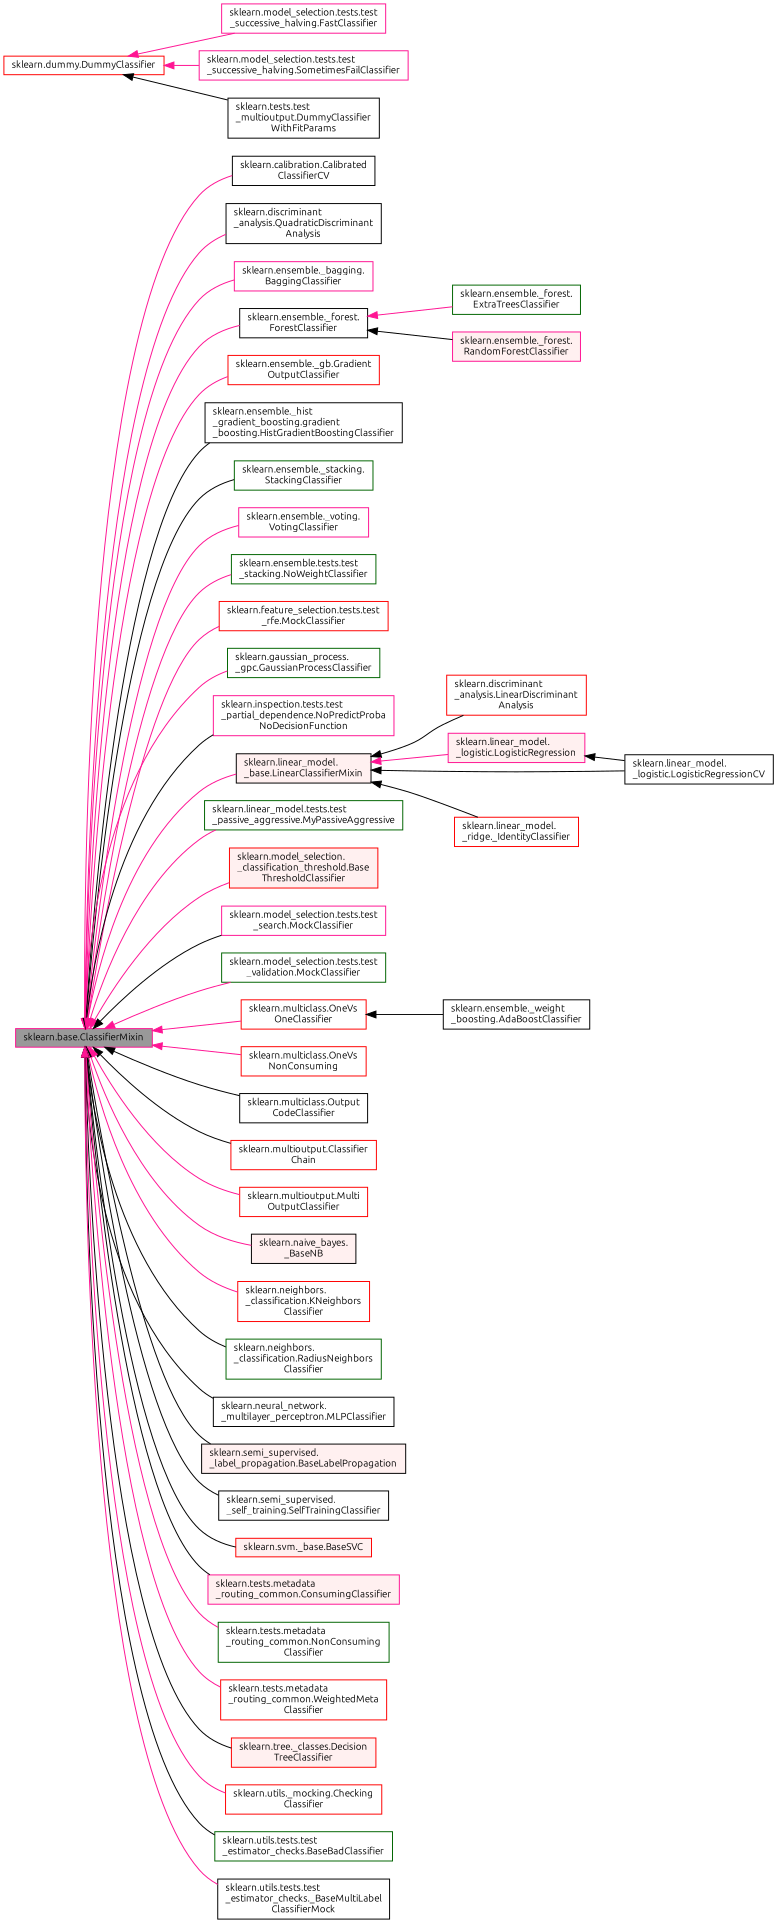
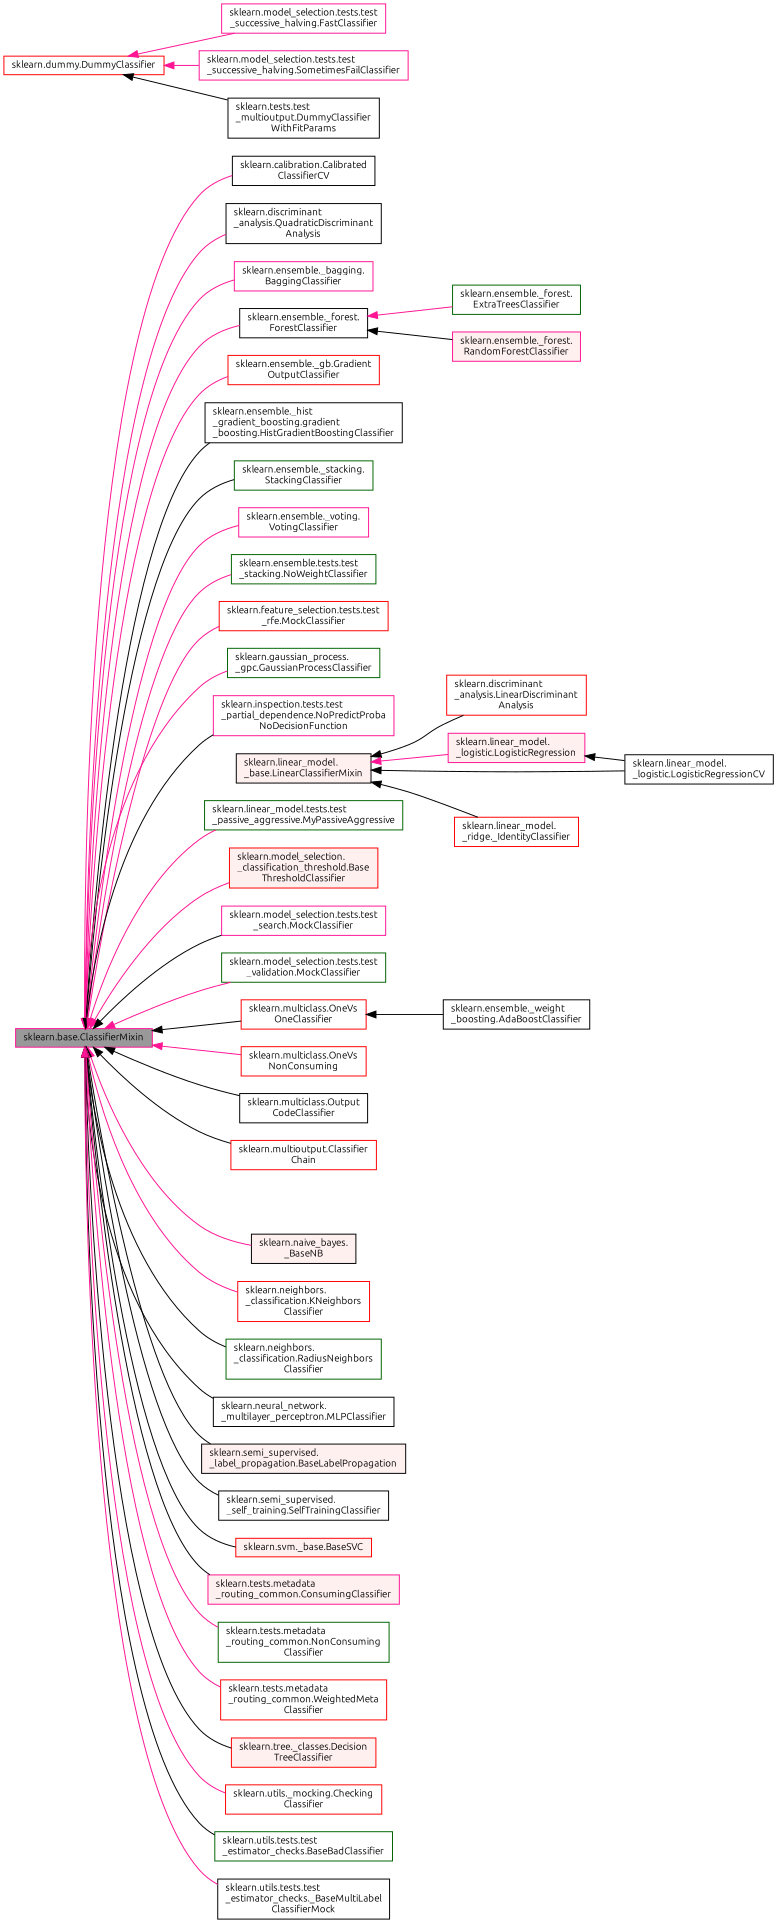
edge "sklearn.linear_model. _base.LinearClassifierMixin" -> "sklearn.base.ClassifierMixin": removed
edge "sklearn.multiclass.OneVs OneClassifier" -> "sklearn.base.ClassifierMixin": color deeppink -> black
node "sklearn.multioutput.Multi OutputClassifier": removed
